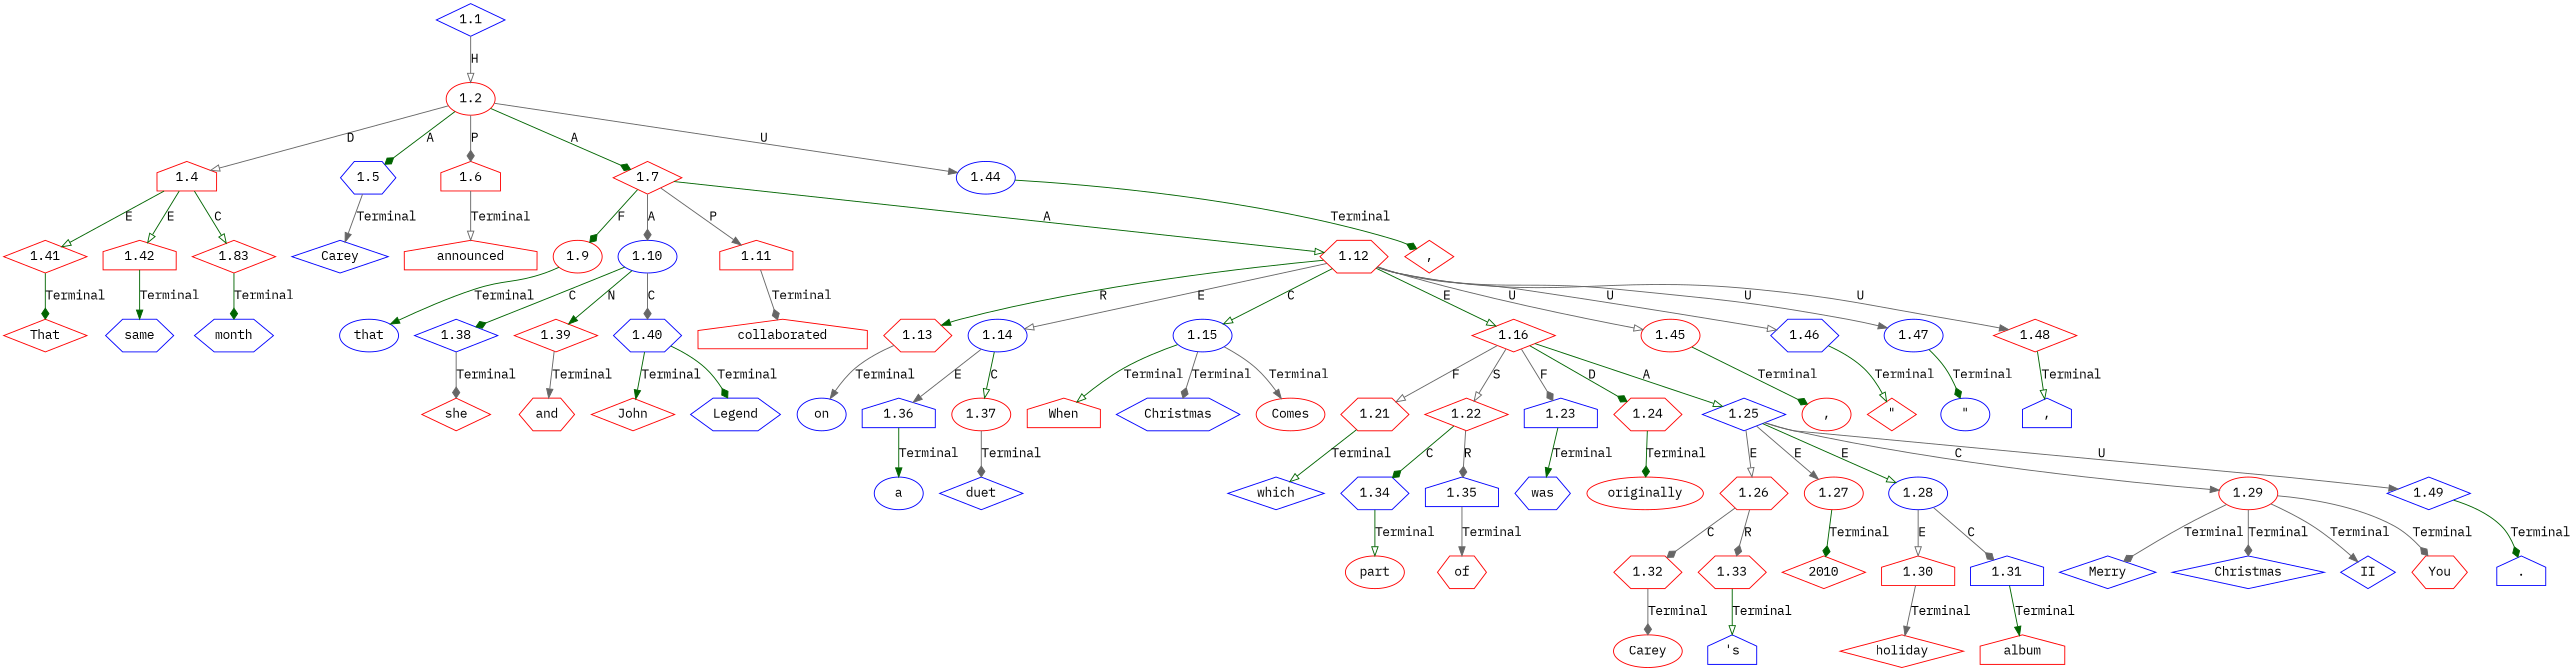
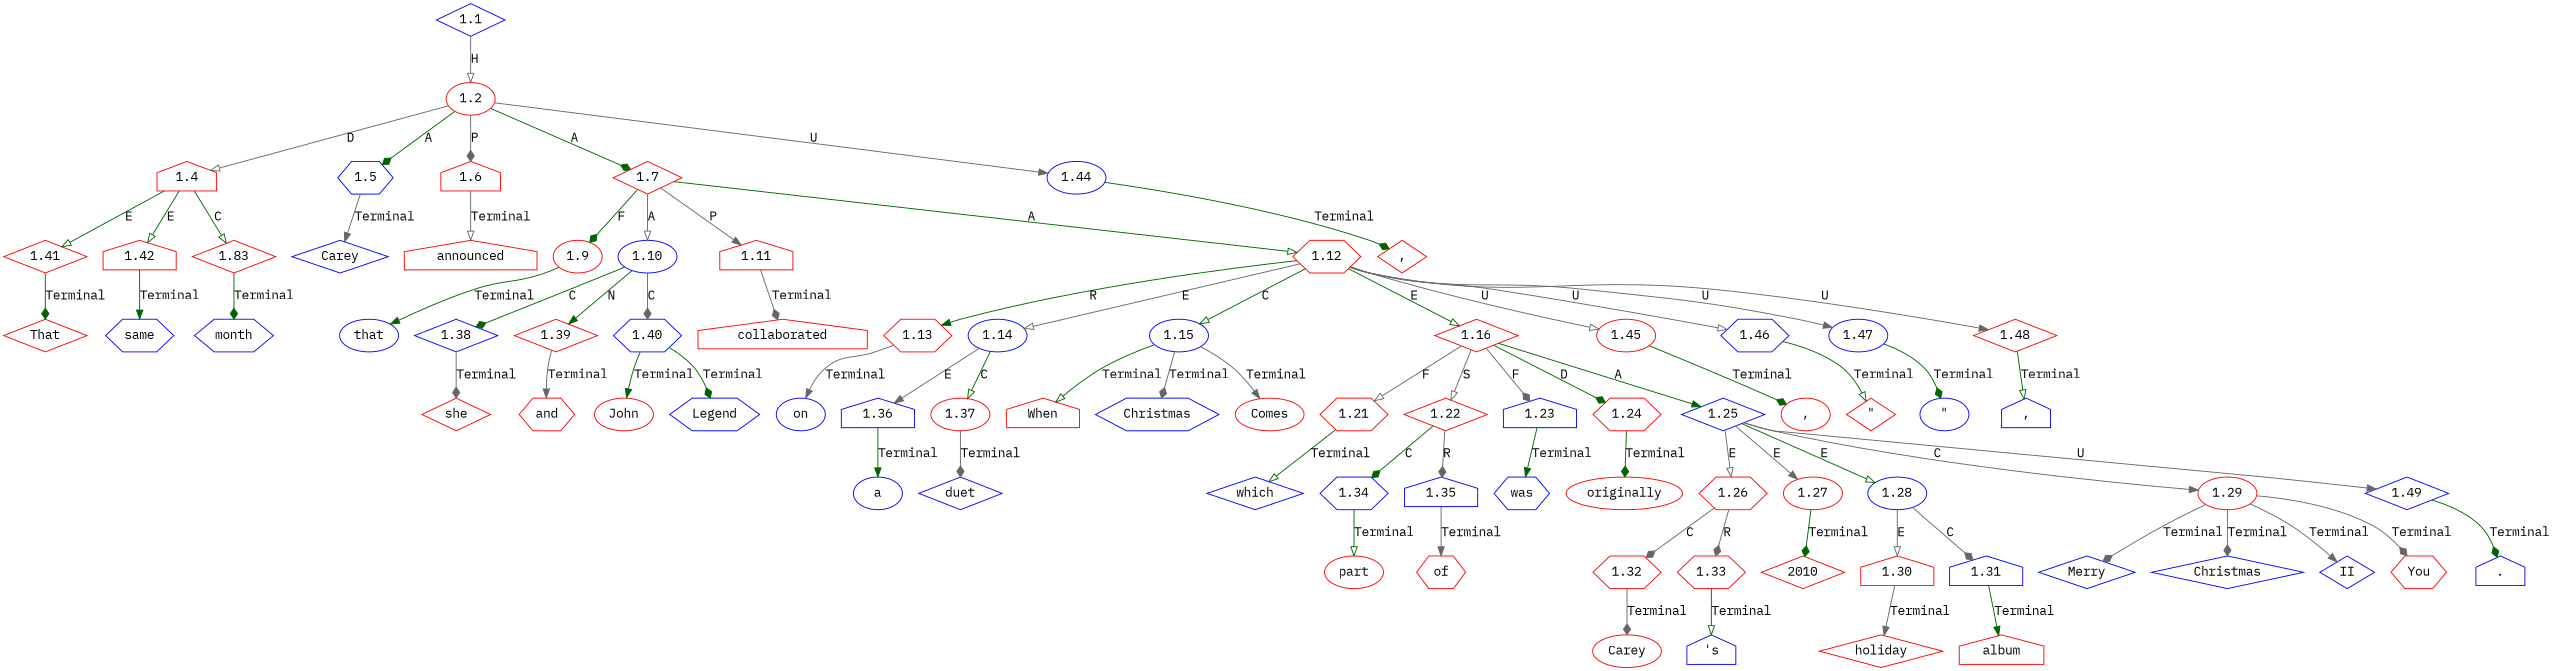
edge "1.7" -> "1.10": arrowhead diamond -> onormal
edge "1.16" -> "1.25": arrowhead onormal -> normal
node "John": shape diamond -> ellipse
